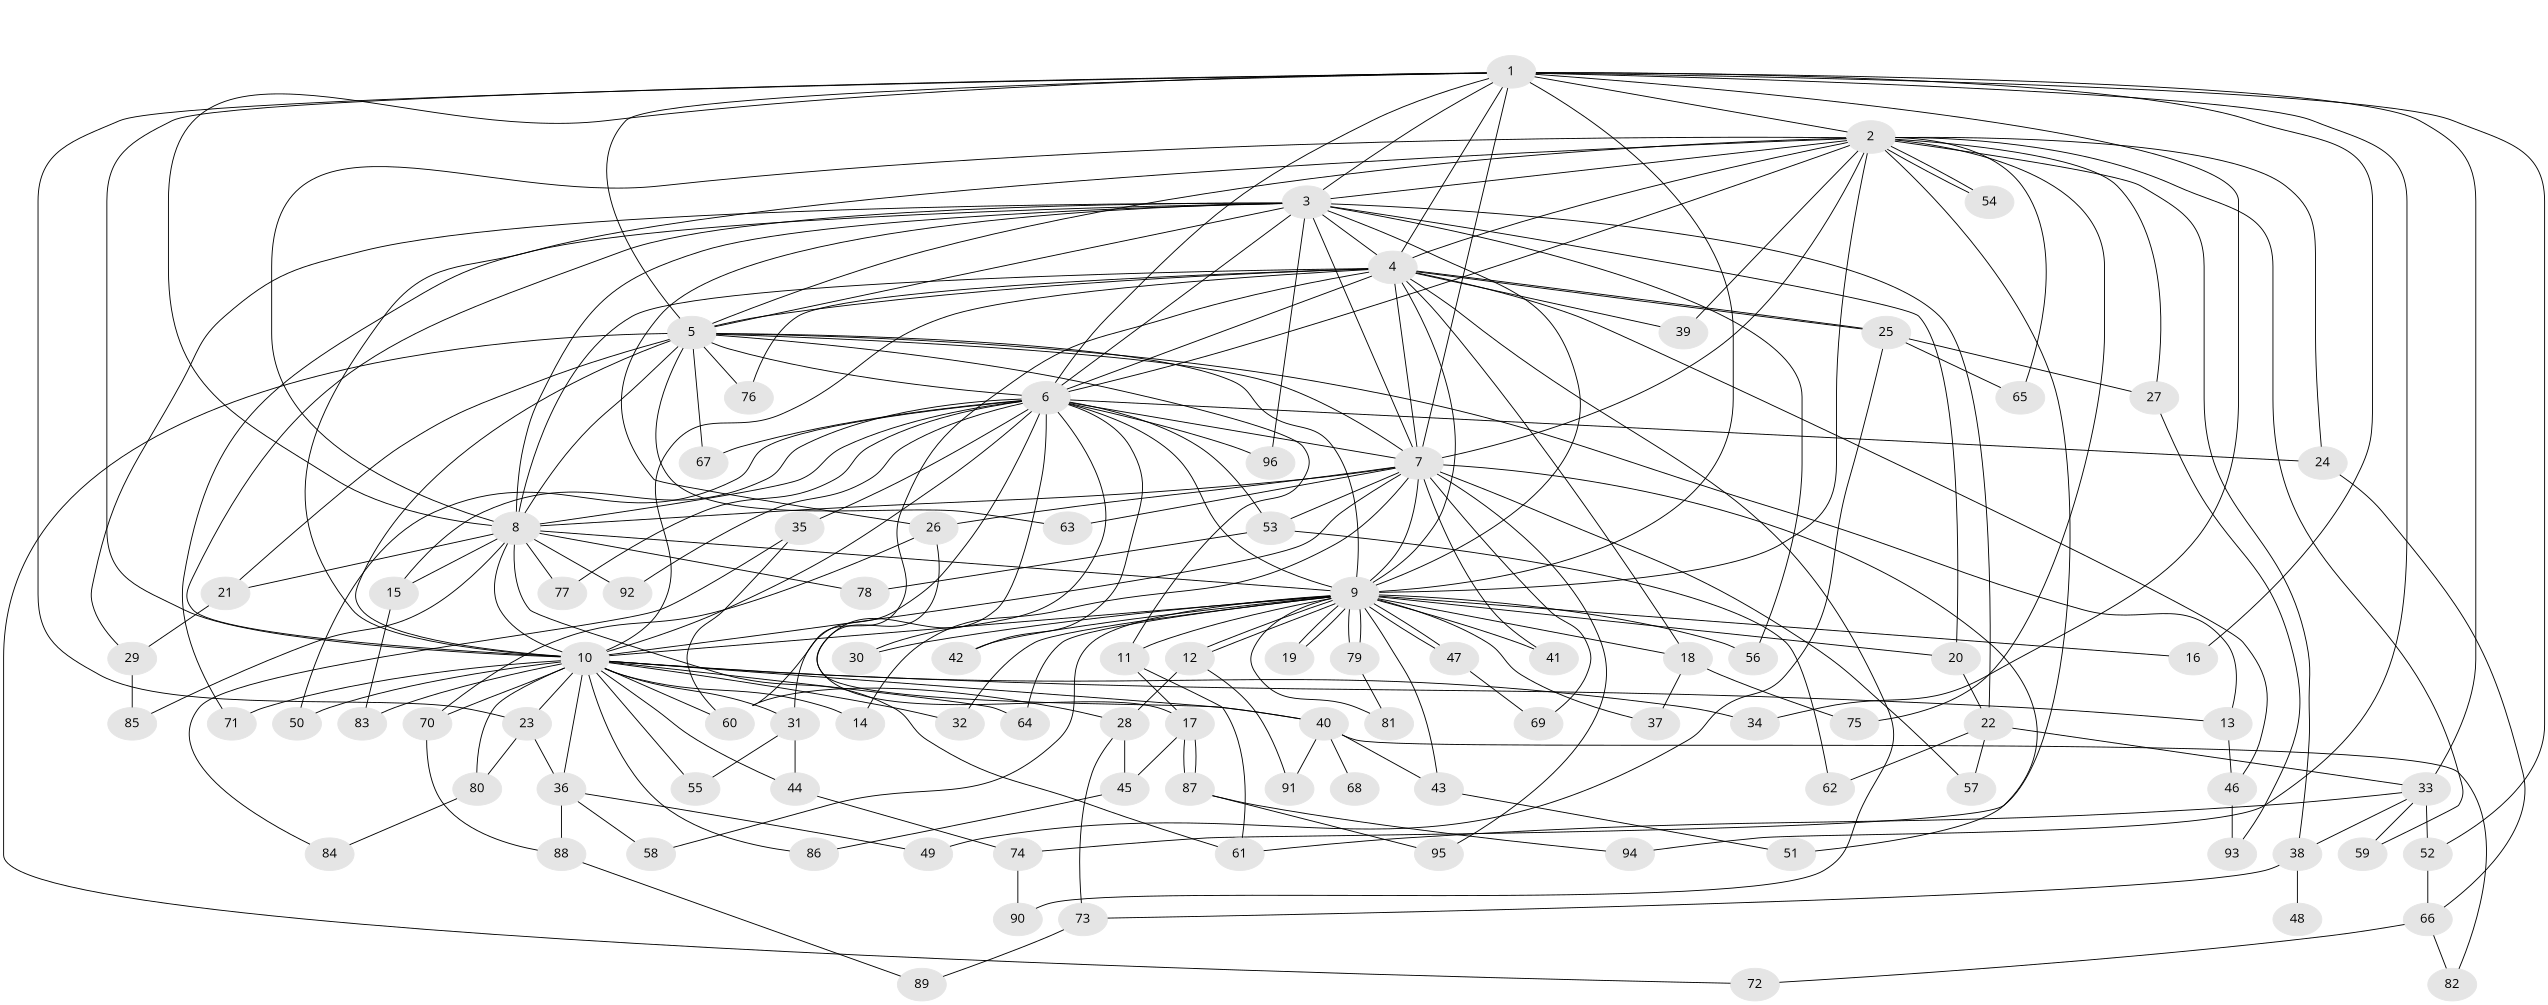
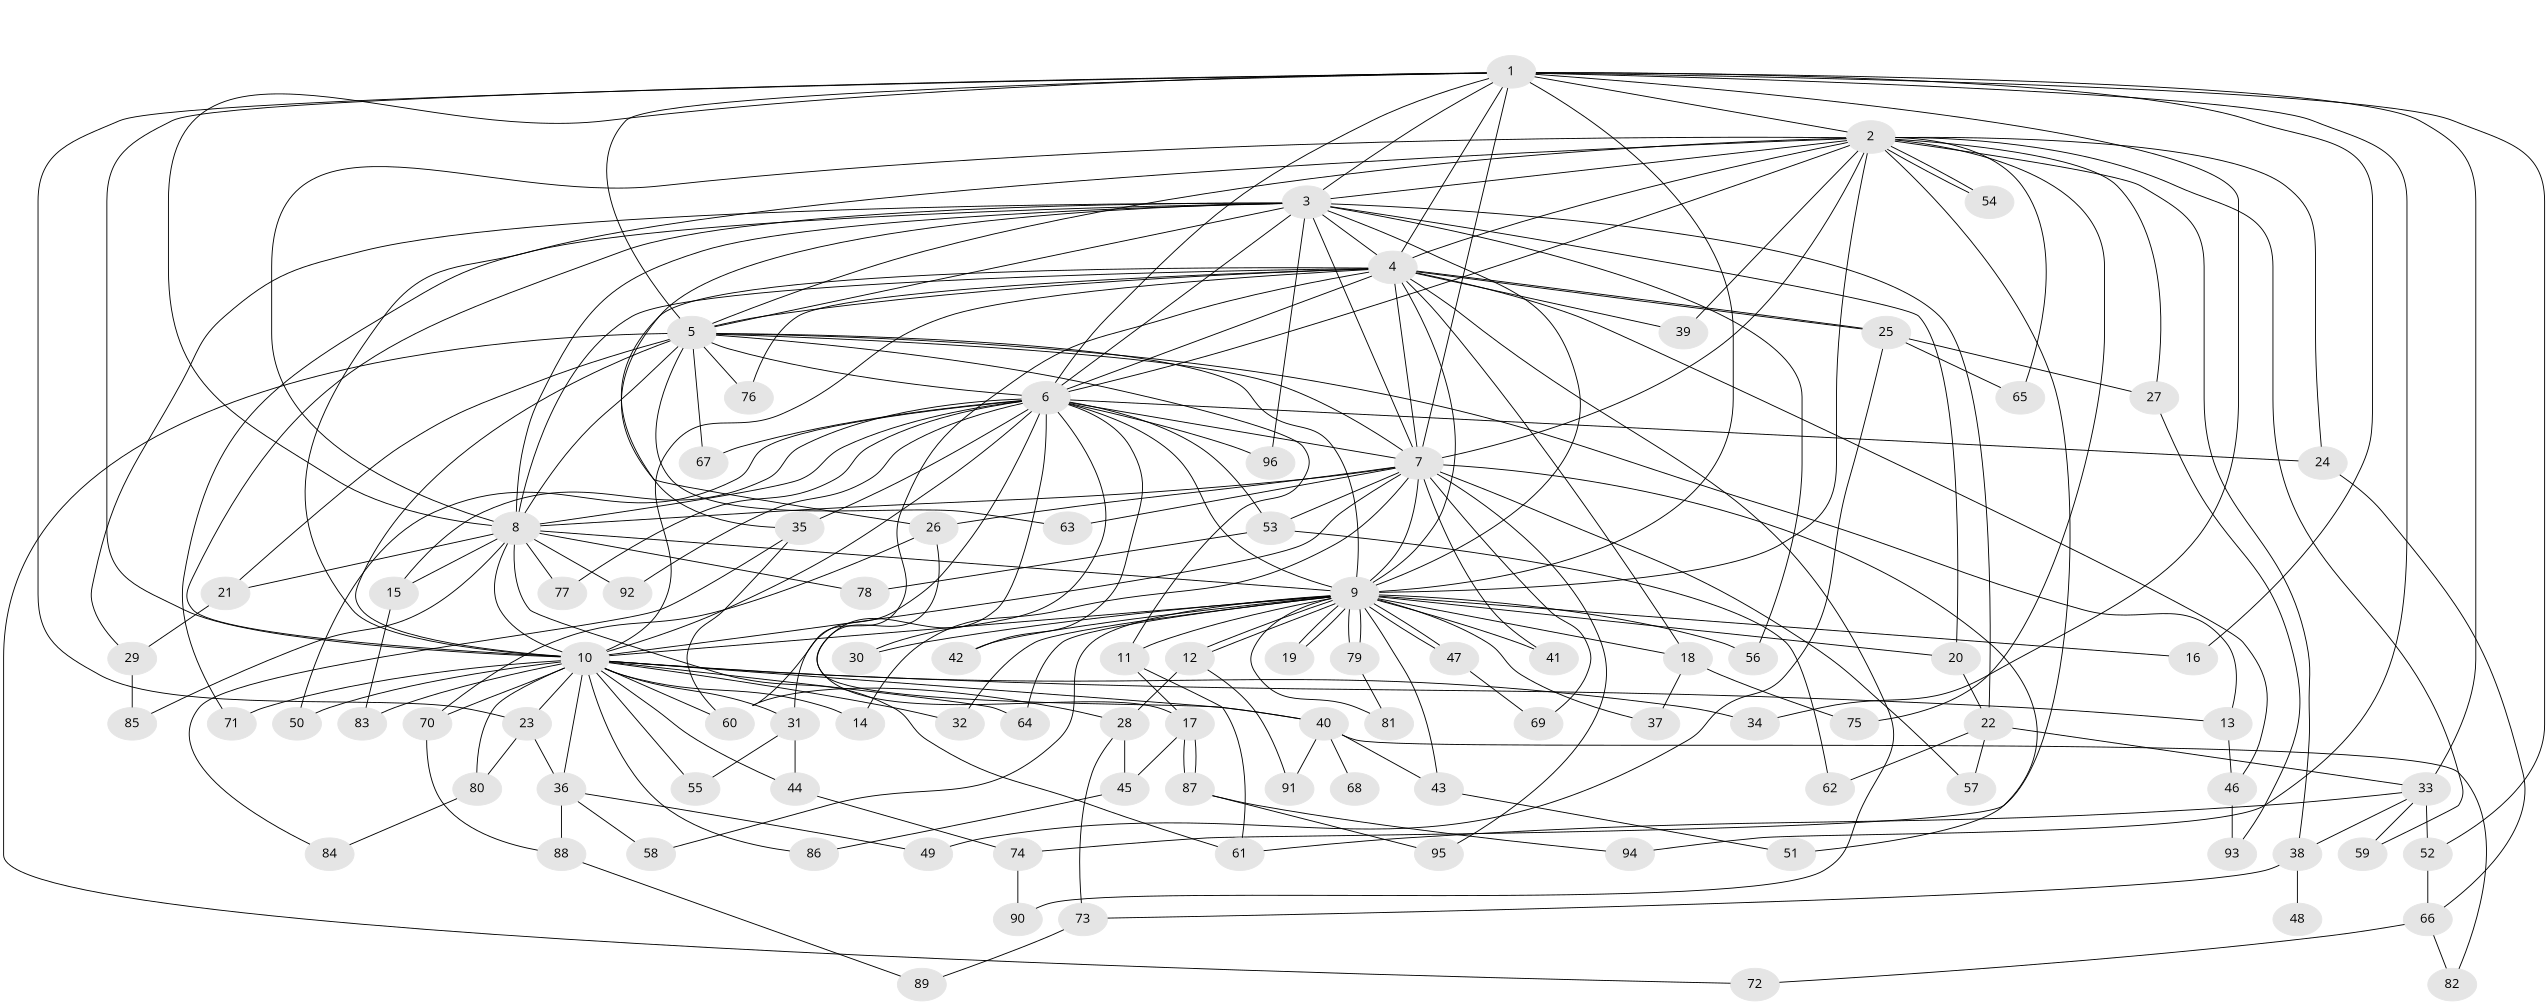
edge "4" -- "35": added
